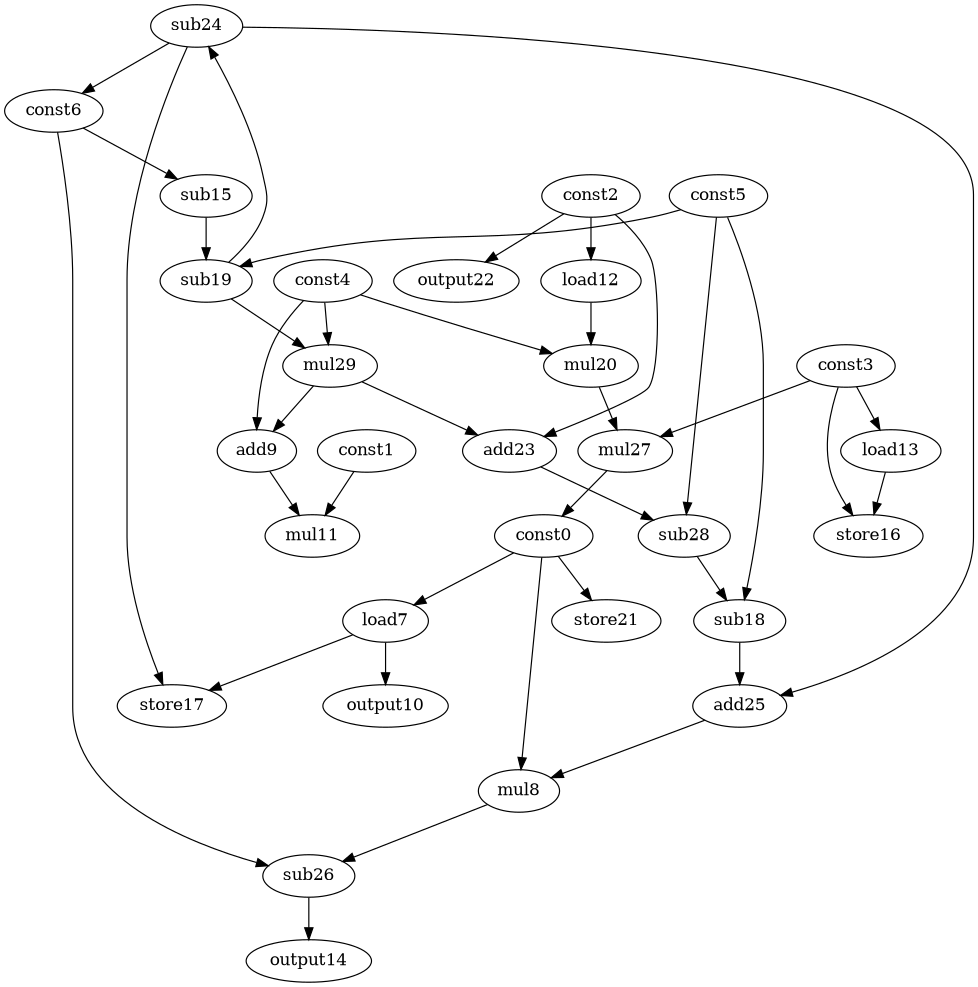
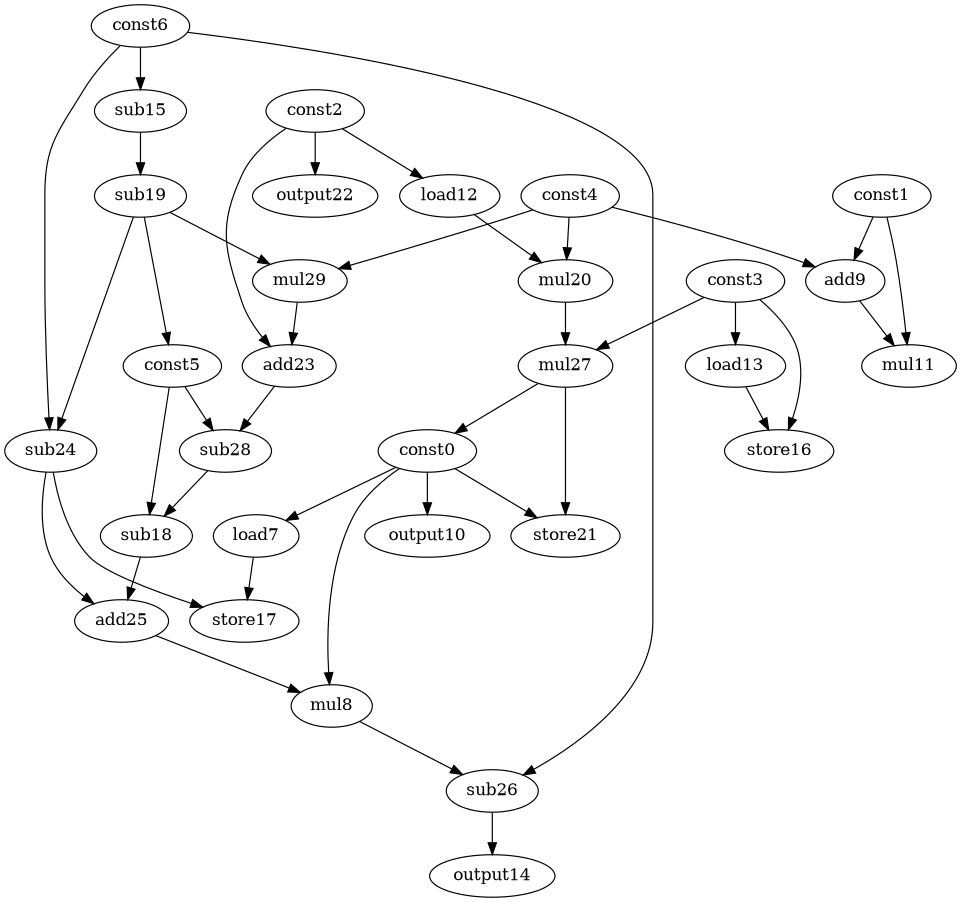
edge "sub24" -> "const6": reversed
edge "const5" -> "sub19": reversed
edge "mul29" -> "add9": now "const1" -> "add9"
edge "mul27" -> "store21": added
edge "load7" -> "output10": now "const0" -> "output10"
